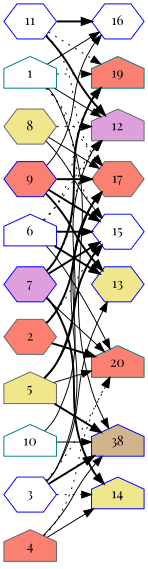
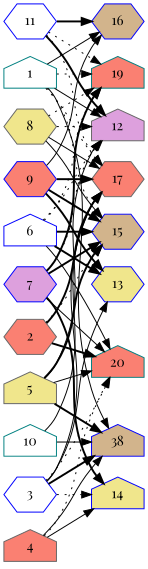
node "16": fillcolor white -> tan
edge "8" -> "19": added
node "15": fillcolor white -> tan
